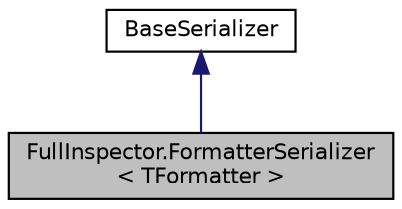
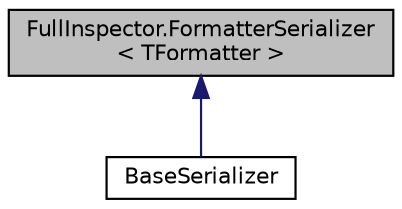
edge "FullInspector.FormatterSerializer < TFormatter >" -> "BaseSerializer": reversed
